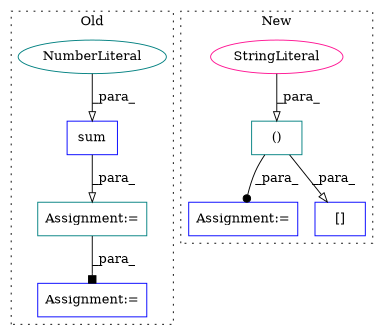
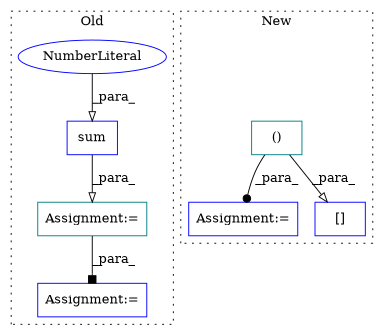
node "NumberLiteral": color teal -> blue
node "StringLiteral": removed
